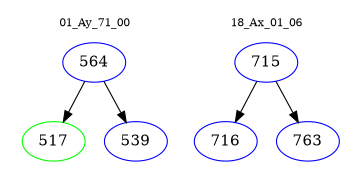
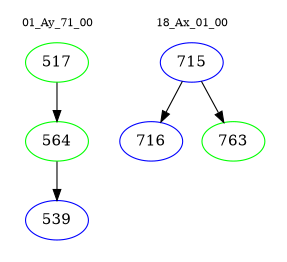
cluster "18_Ax_01_06": label "18_Ax_01_06" -> "18_Ax_01_00"
node "564": color blue -> green
edge "564" -> "517": reversed
node "763": color blue -> green
